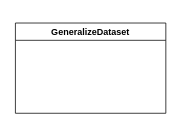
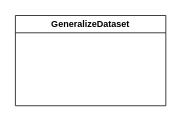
node "GeneralizeDataset": moved (90, 68) -> (90, 60)
